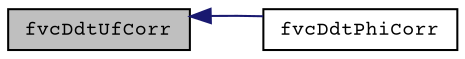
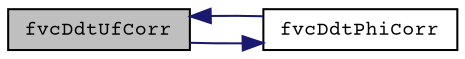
edge "fvcDdtUfCorr" -> "fvcDdtPhiCorr": added
